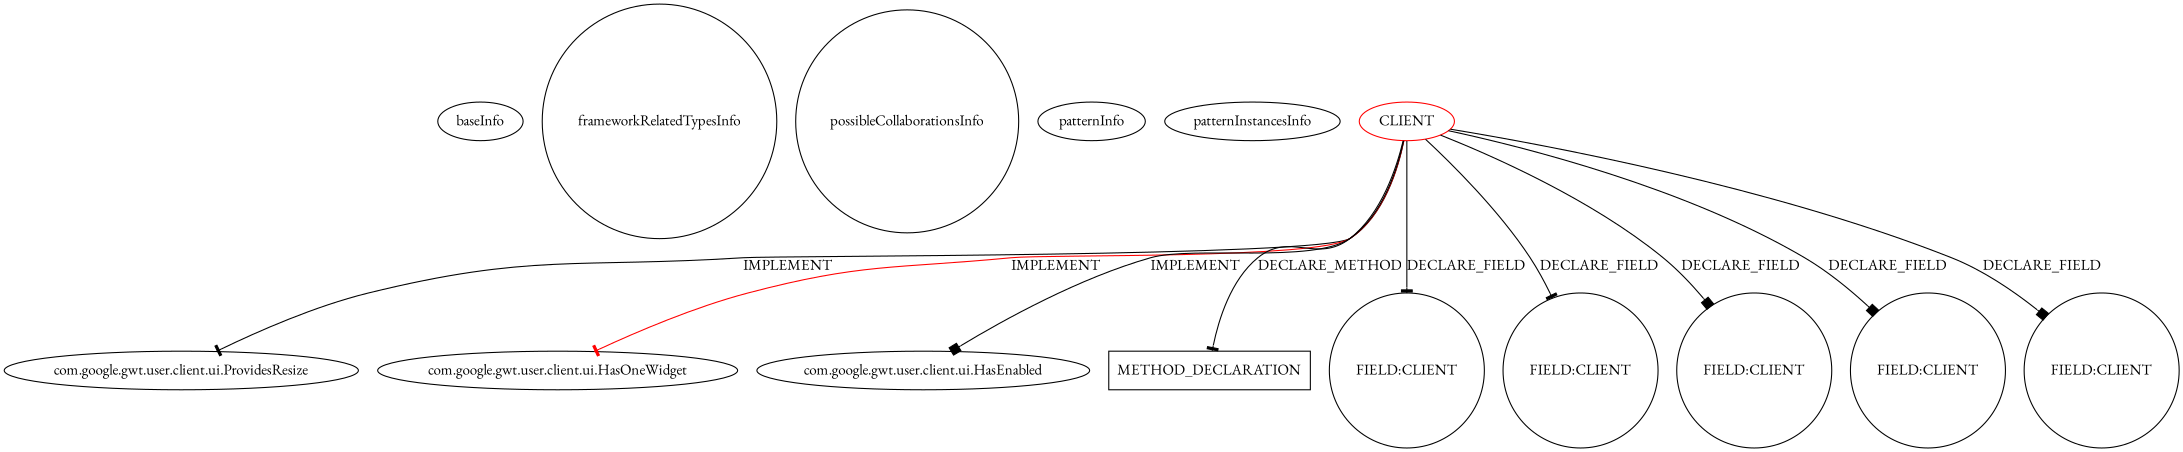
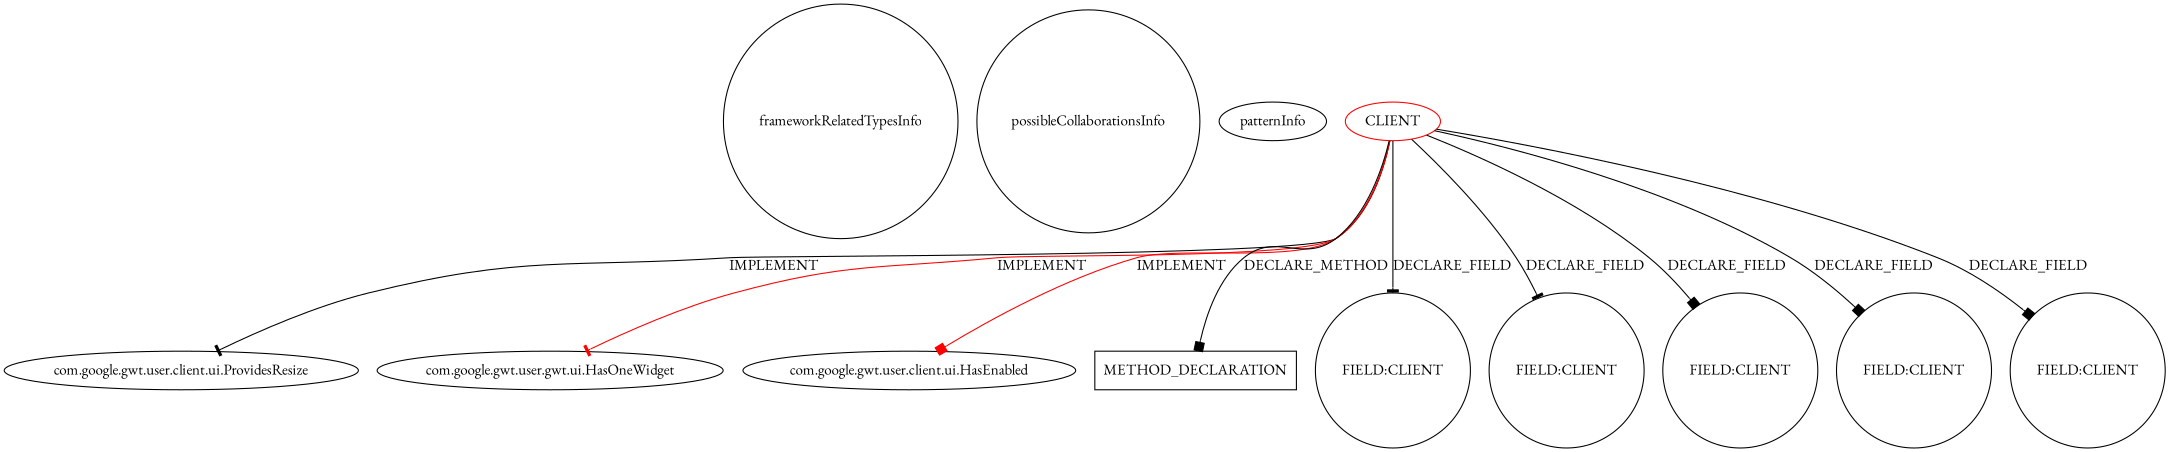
node "baseInfo": removed
node "patternInstancesInfo": removed
edge "CLIENT" -> "METHOD_DECLARATION": arrowhead tee -> box
edge "CLIENT" -> "com.google.gwt.user.client.ui.HasEnabled": color black -> red
node "com.google.gwt.user.client.ui.HasOneWidget": label "com.google.gwt.user.client.ui.HasOneWidget" -> "com.google.gwt.user.gwt.ui.HasOneWidget"
